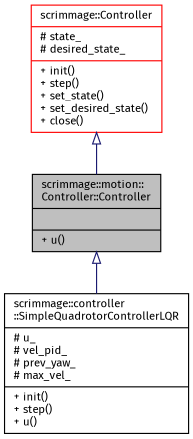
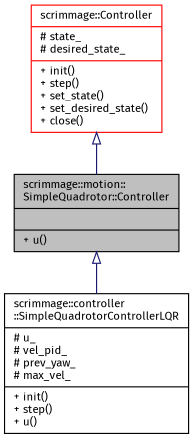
node "scrimmage::motion::": text "Controller::Controller" -> "SimpleQuadrotor::Controller"
